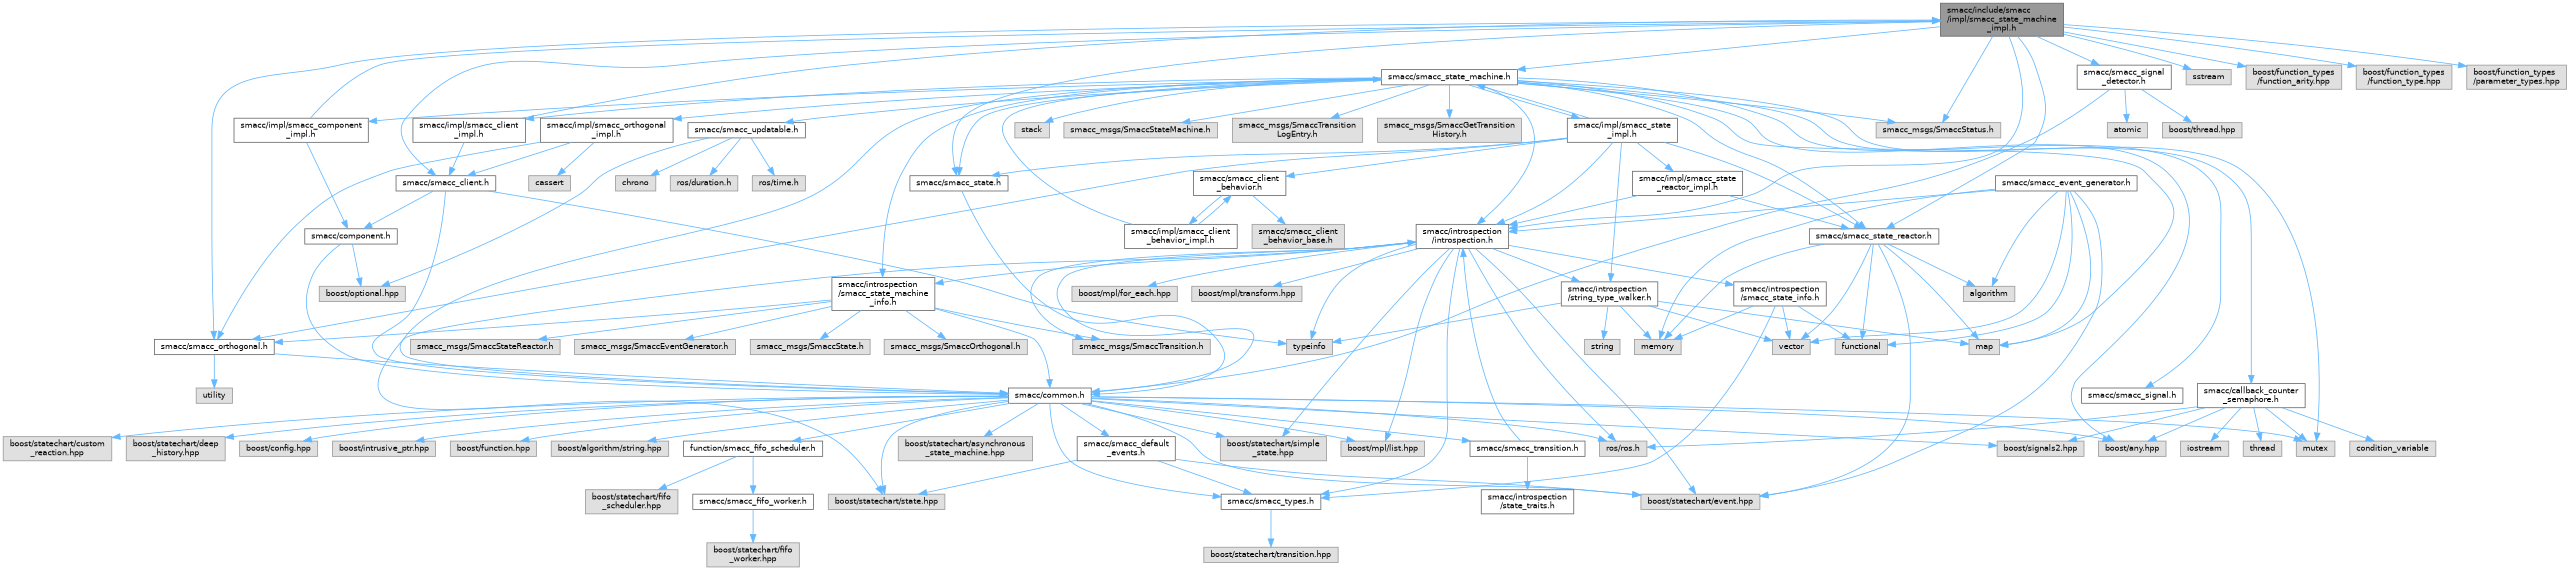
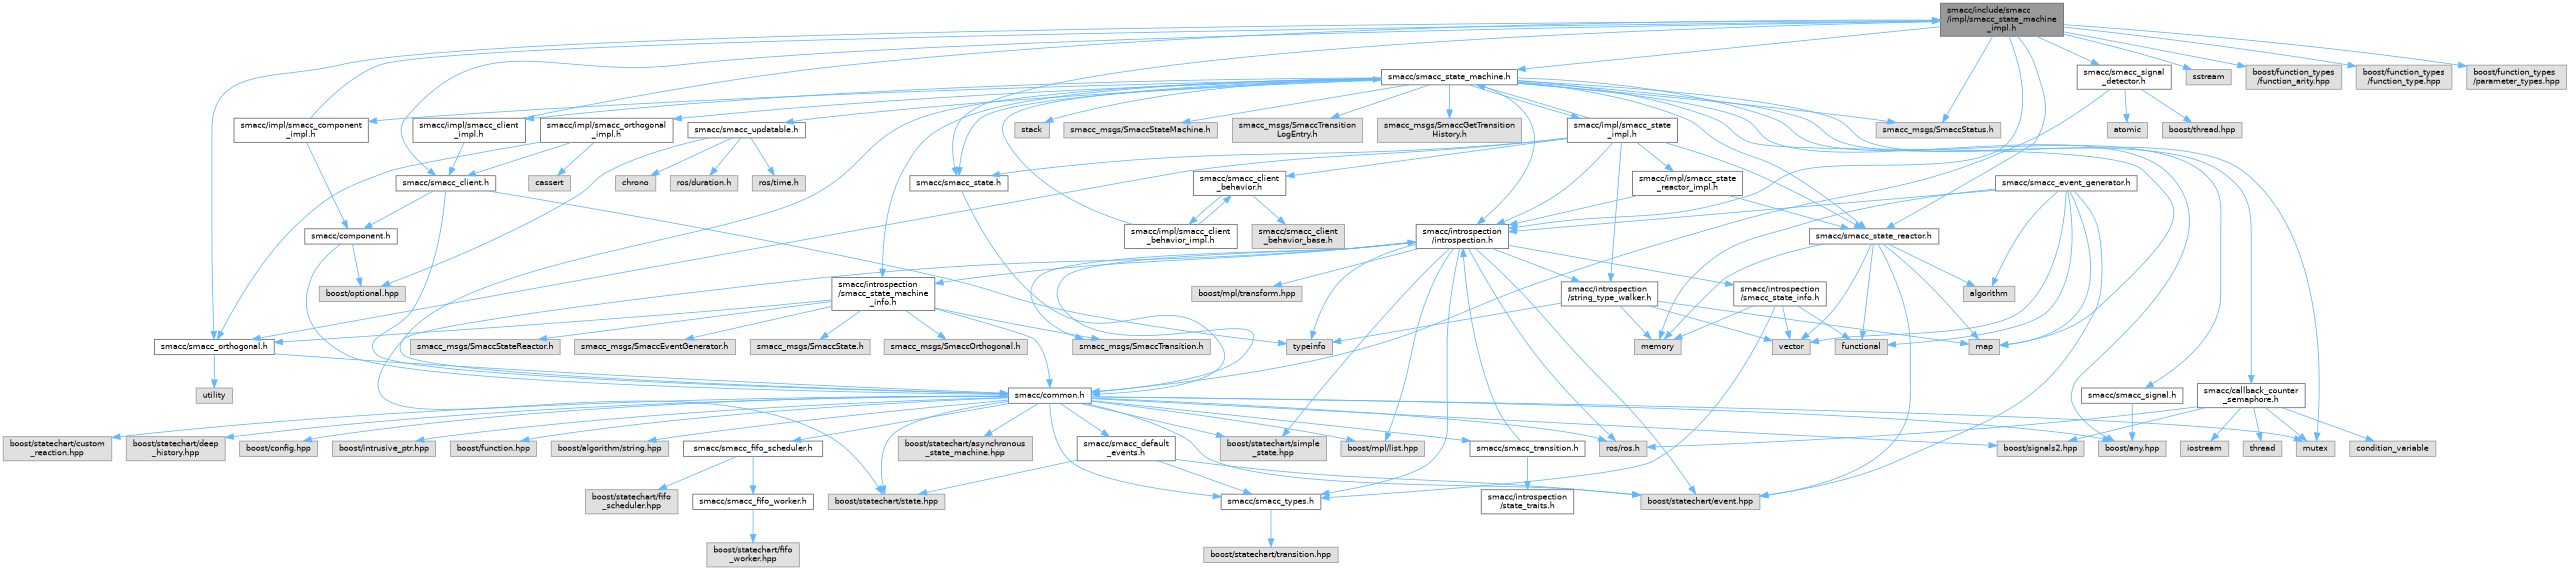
node "boost/mpl/for_each.hpp": removed
node "string": removed
edge "smacc/callback_counter _semaphore.h" -> "boost/any.hpp": now "smacc/smacc_signal.h" -> "boost/any.hpp"
node "function/smacc_fifo_scheduler.h": label "function/smacc_fifo_scheduler.h" -> "smacc/smacc_fifo_scheduler.h"
